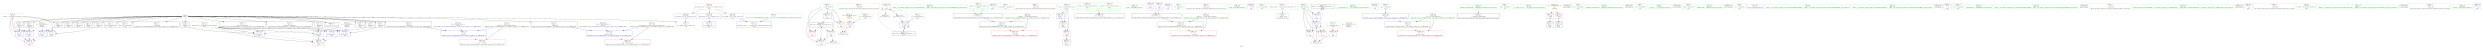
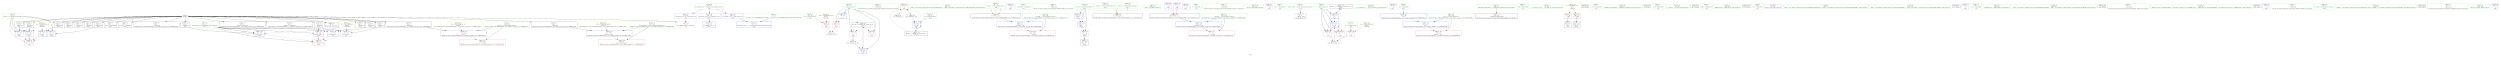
edge "NodeID: 99" -> "NodeID: 125": now "NodeID: 192" -> "NodeID: 125"
